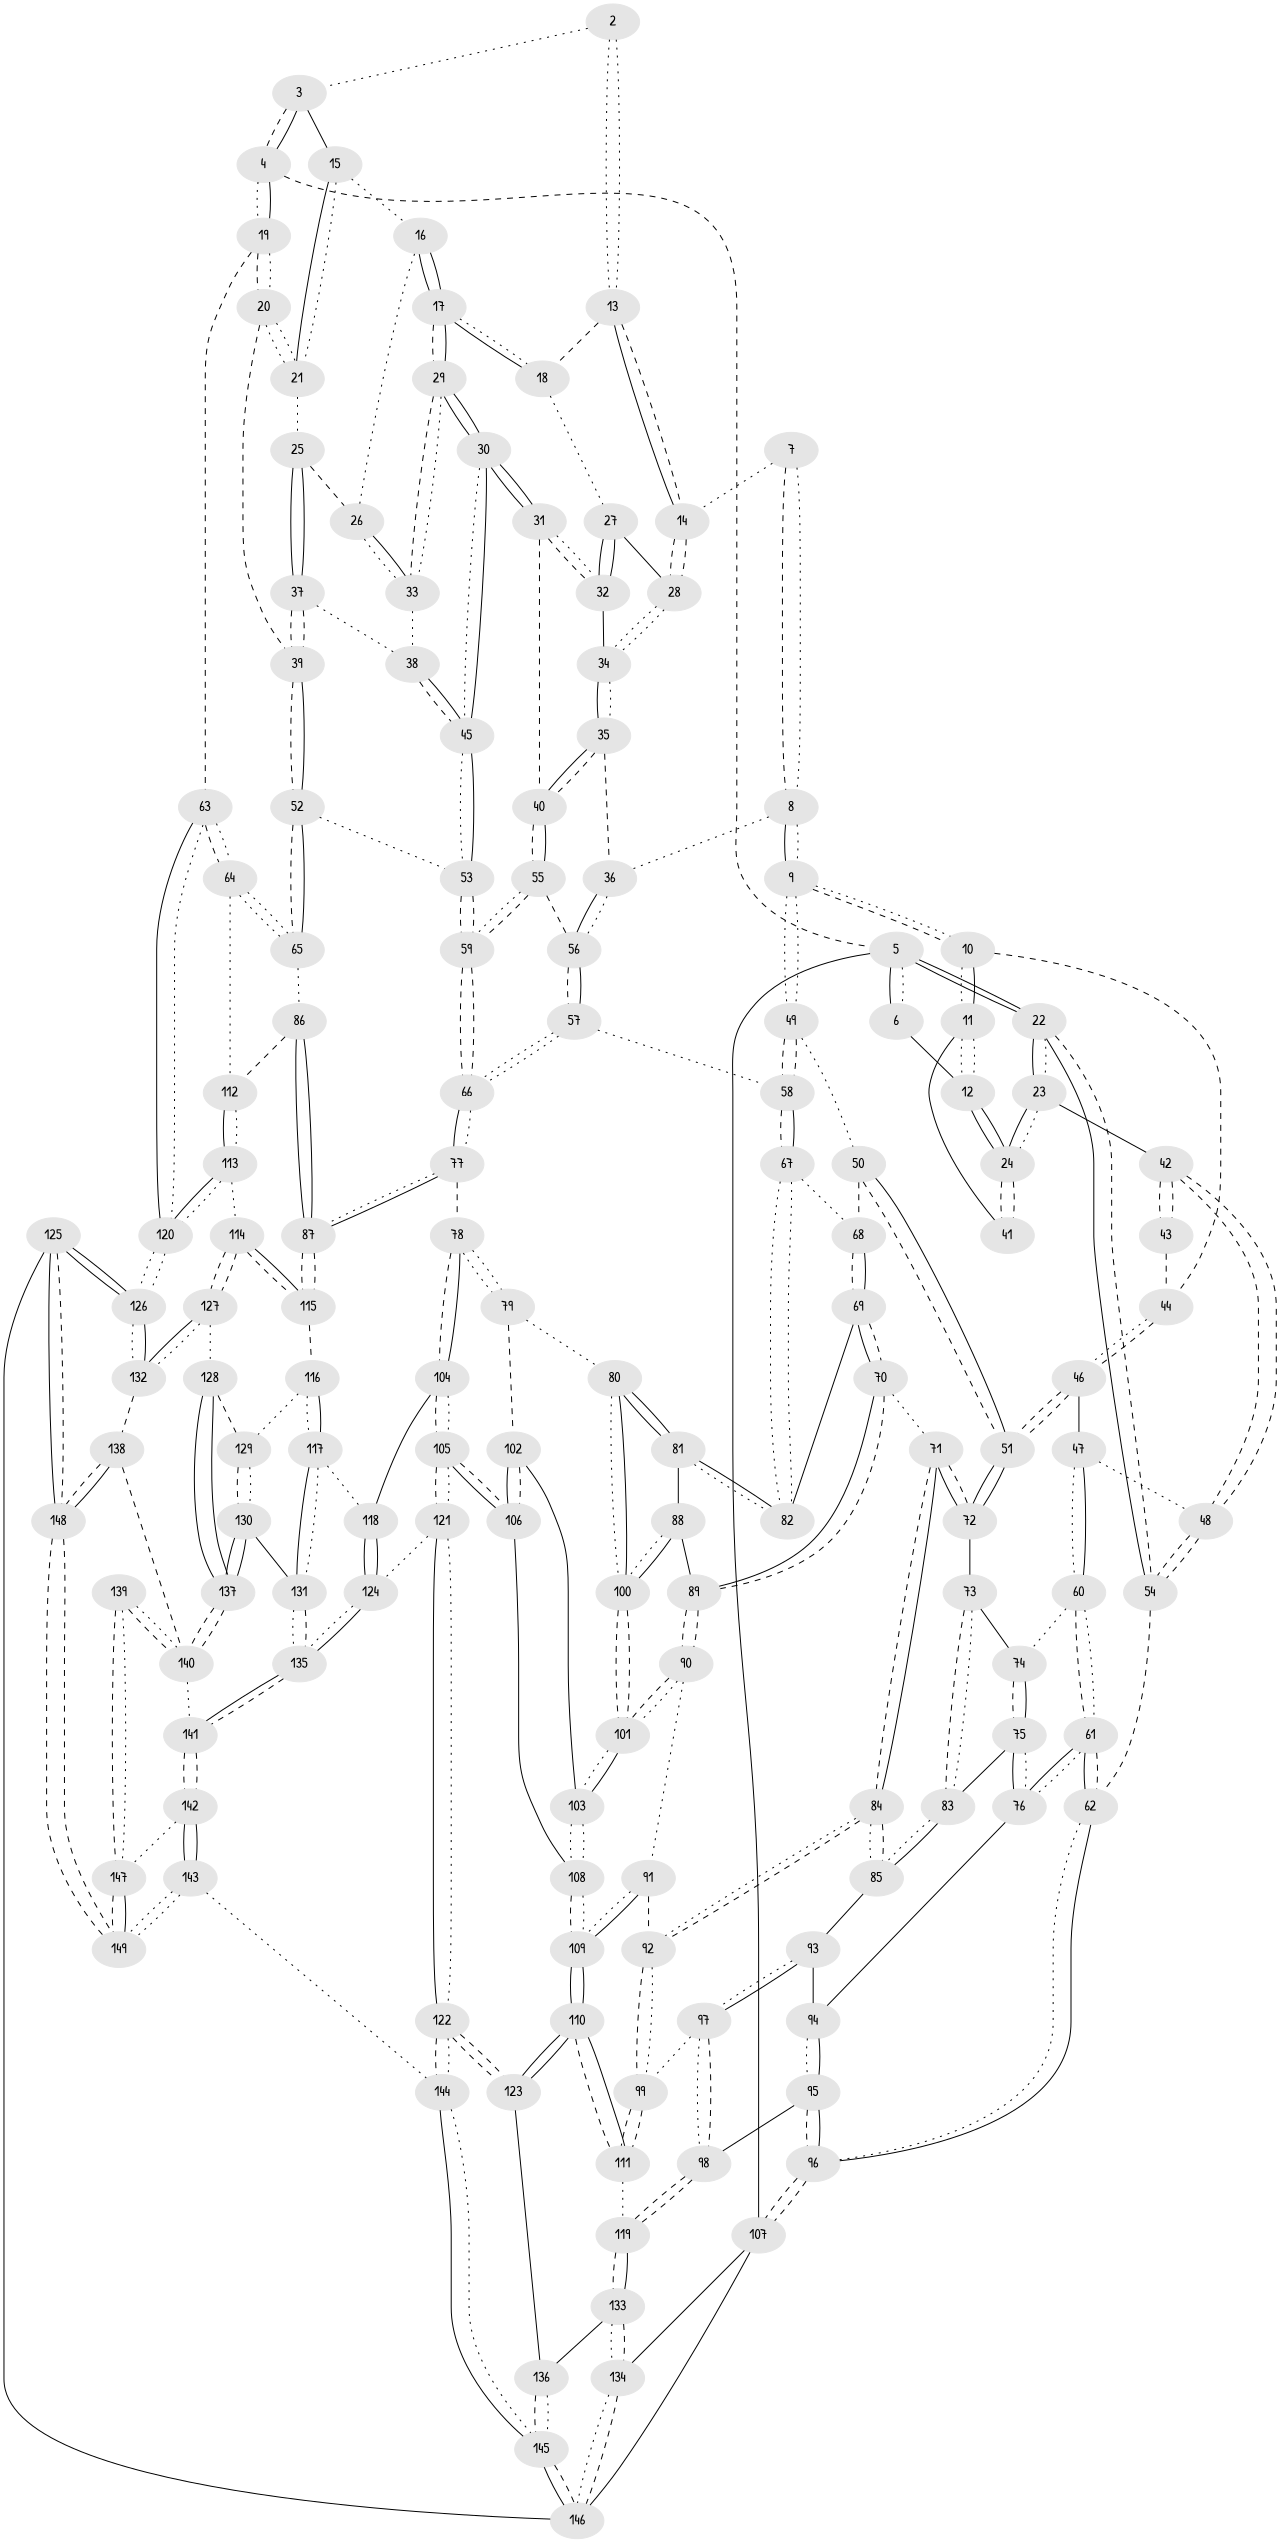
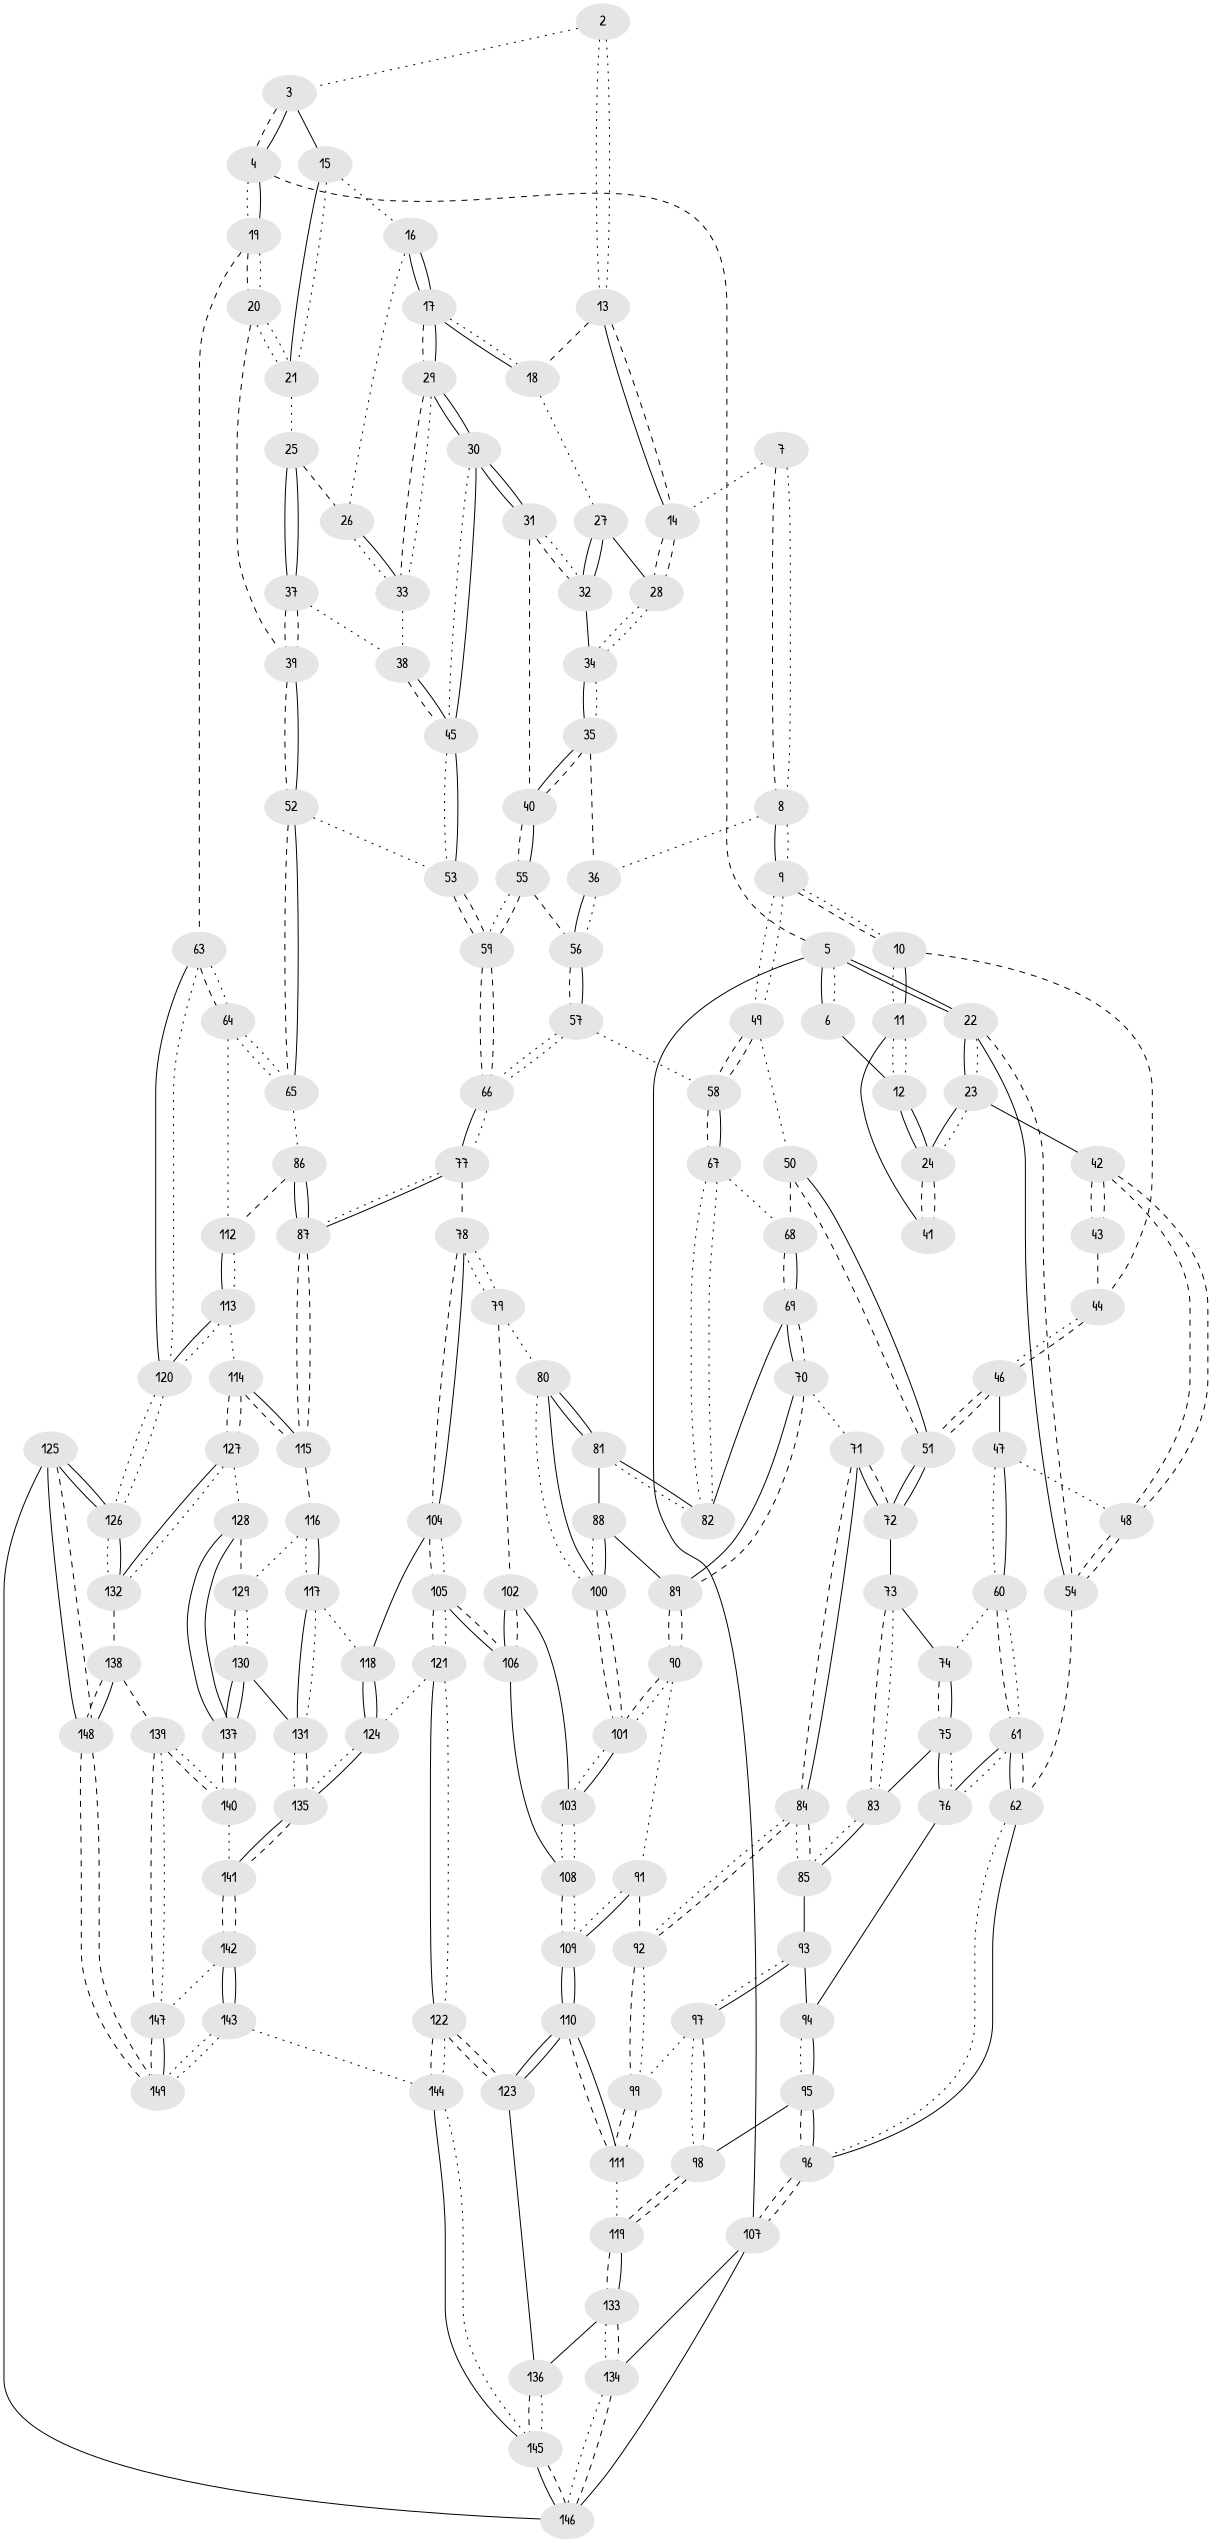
edge "138" -- "140": now "138" -- "139"
